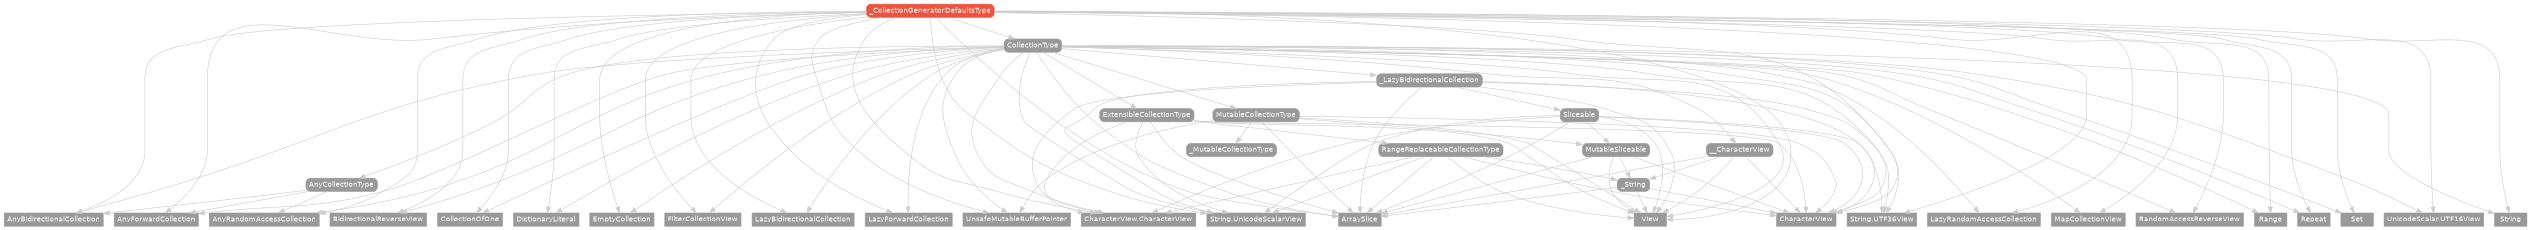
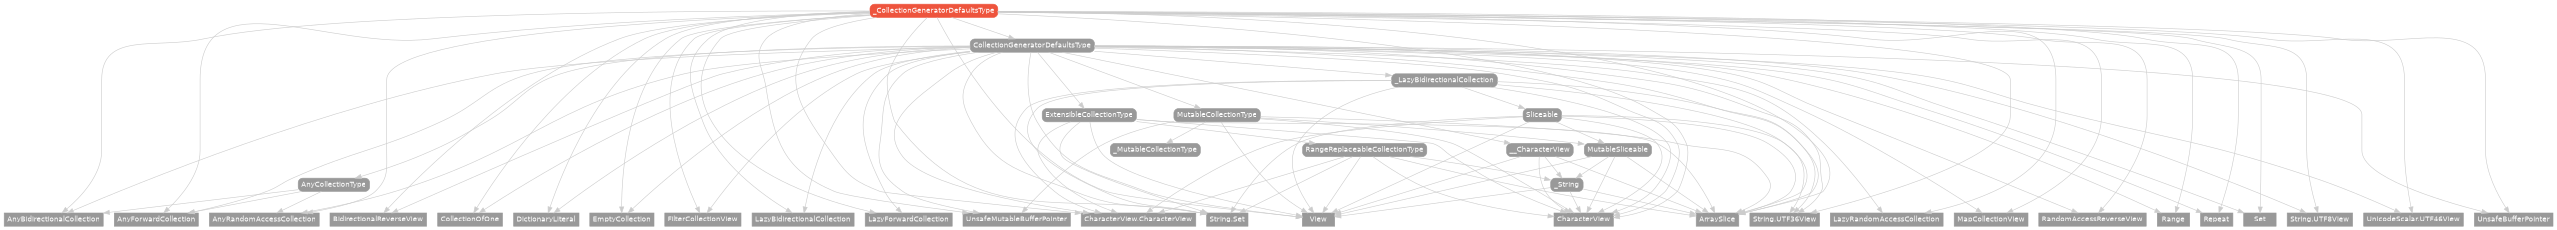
node "CollectionType": label "CollectionType" -> "CollectionGeneratorDefaultsType"
node "String.UnicodeScalarView": label "String.UnicodeScalarView" -> "String.Set"
node "String.UTF8View": added
node "UnicodeScalar.UTF16View": label "UnicodeScalar.UTF16View" -> "UnicodeScalar.UTF46View"
node "String": label "String" -> "UnsafeBufferPointer"
